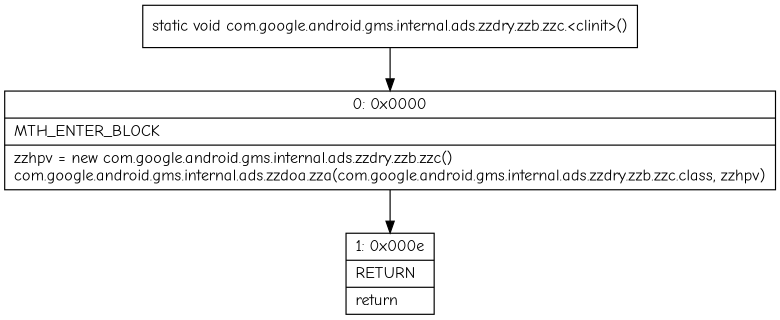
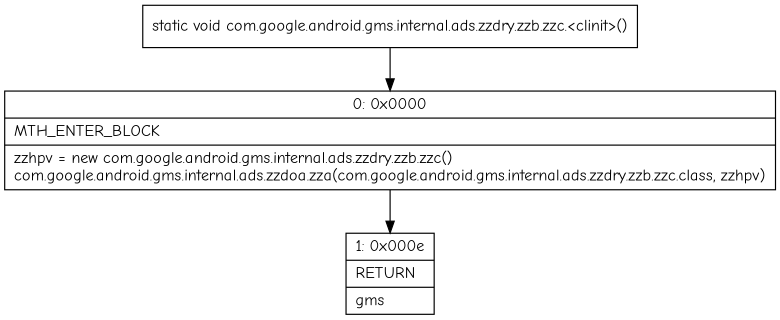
node "1: 0x000e": text "return" -> "gms"
